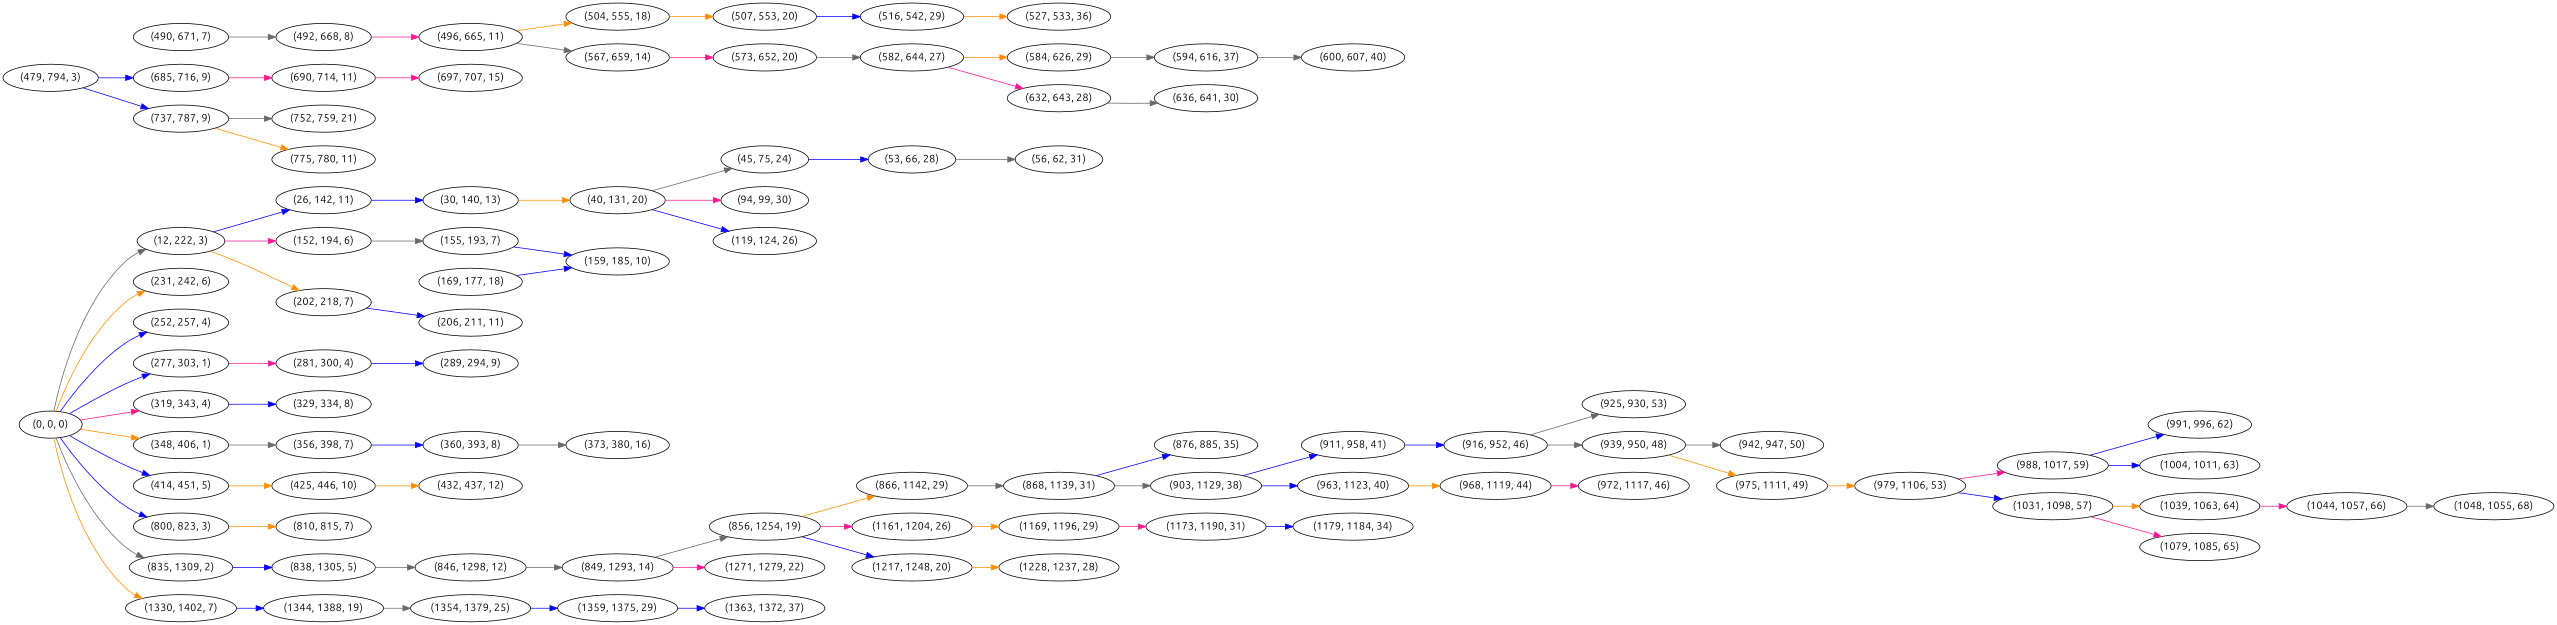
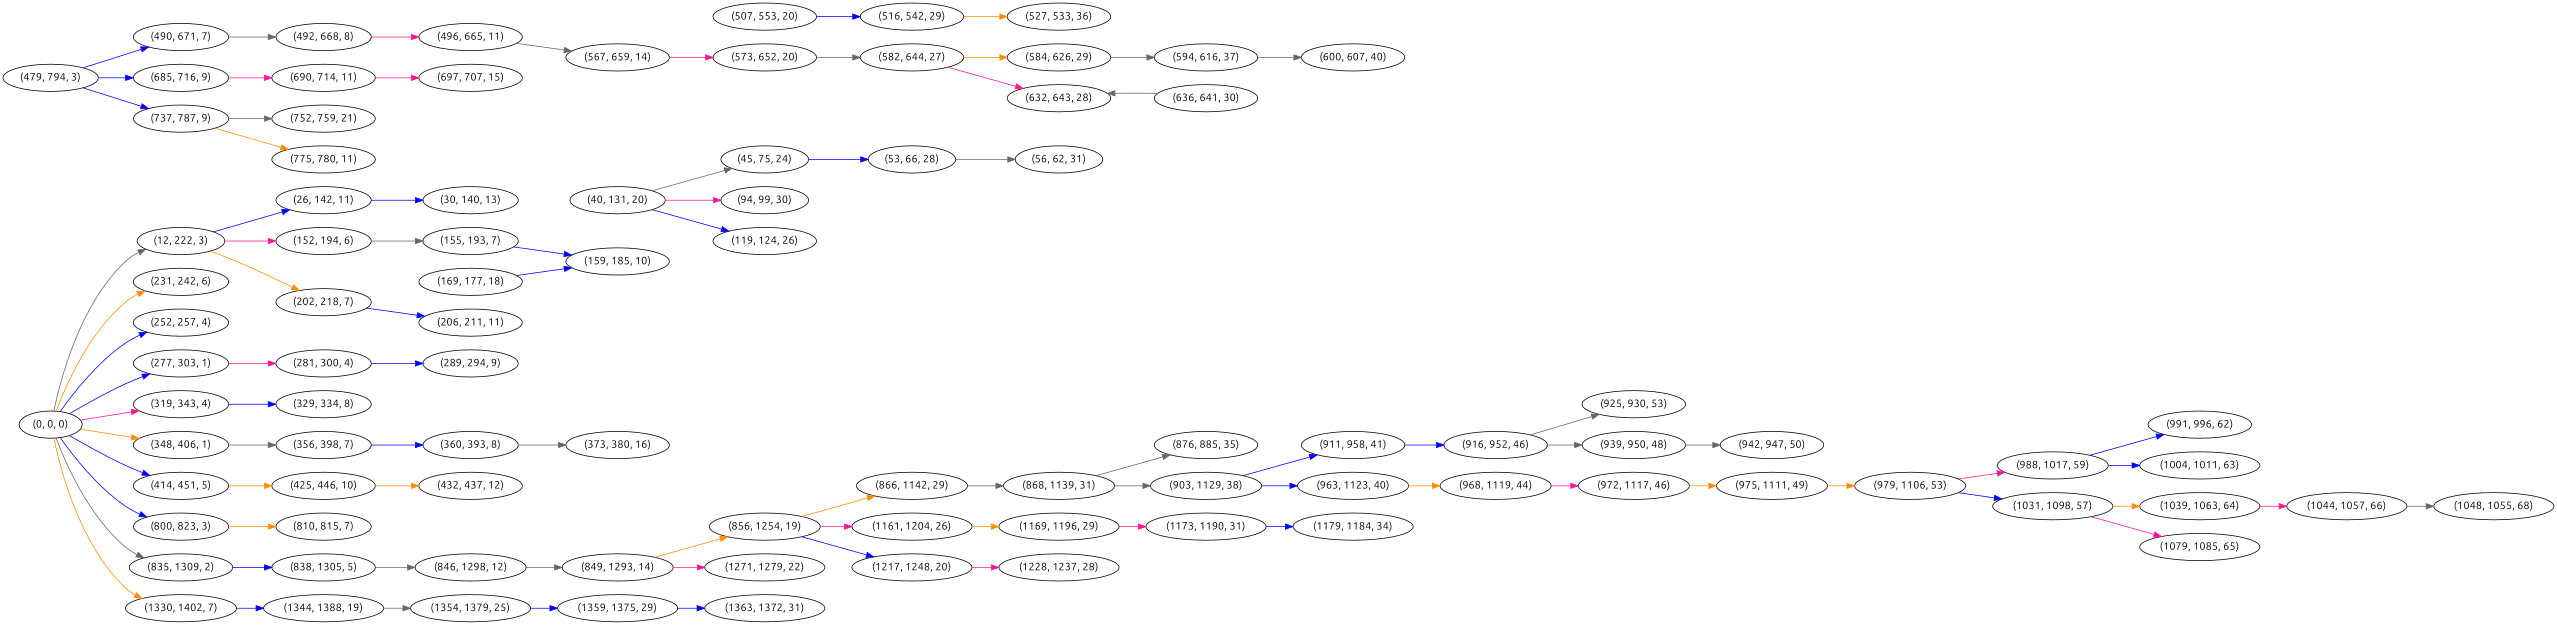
node "(504, 555, 18)": removed
edge "(479, 794, 3)" -> "(490, 671, 7)": added
edge "(632, 643, 28)" -> "(636, 641, 30)": reversed
edge "(30, 140, 13)" -> "(40, 131, 20)": removed
edge "(939, 950, 48)" -> "(975, 1111, 49)": now "(972, 1117, 46)" -> "(975, 1111, 49)"
edge "(868, 1139, 31)" -> "(876, 885, 35)": color blue -> gray40
edge "(849, 1293, 14)" -> "(856, 1254, 19)": color gray40 -> darkorange
edge "(1217, 1248, 20)" -> "(1228, 1237, 28)": color darkorange -> deeppink
node "(1363, 1372, 37)": label "(1363, 1372, 37)" -> "(1363, 1372, 31)"
